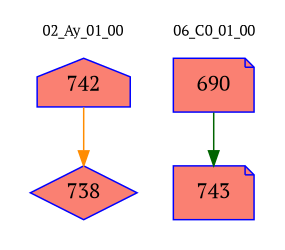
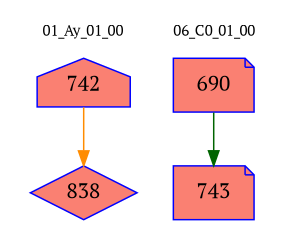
cluster "02_Ay_01_00": label "02_Ay_01_00" -> "01_Ay_01_00"
node "738": label "738" -> "838"
